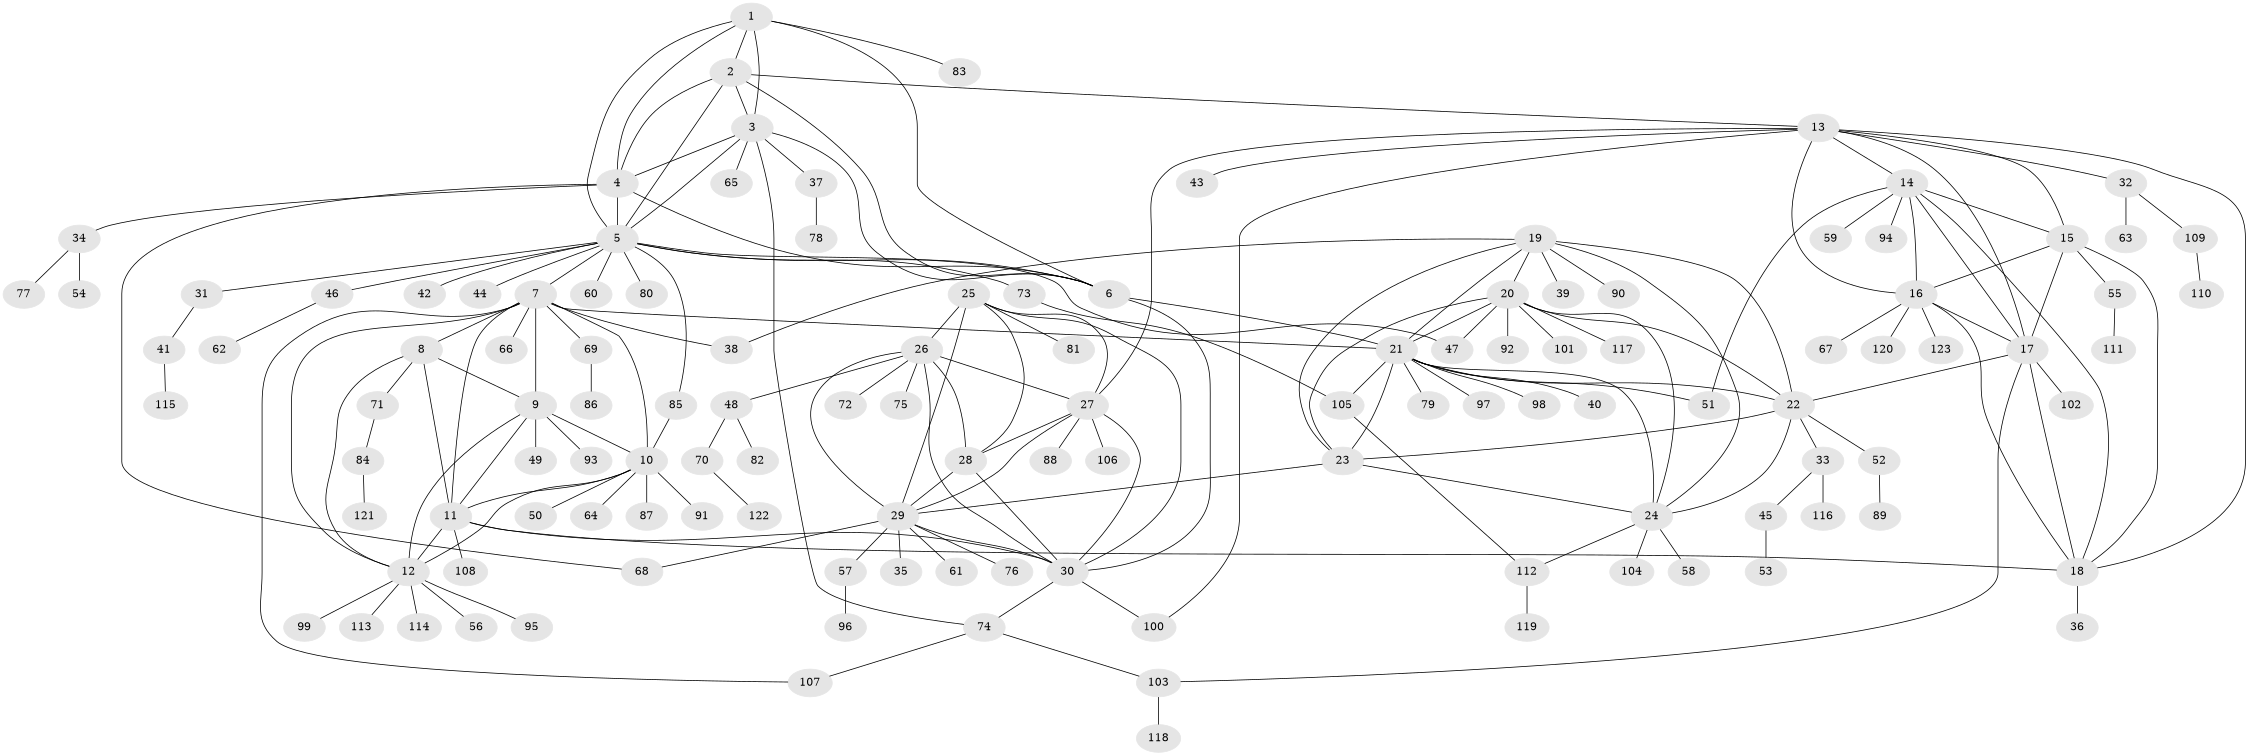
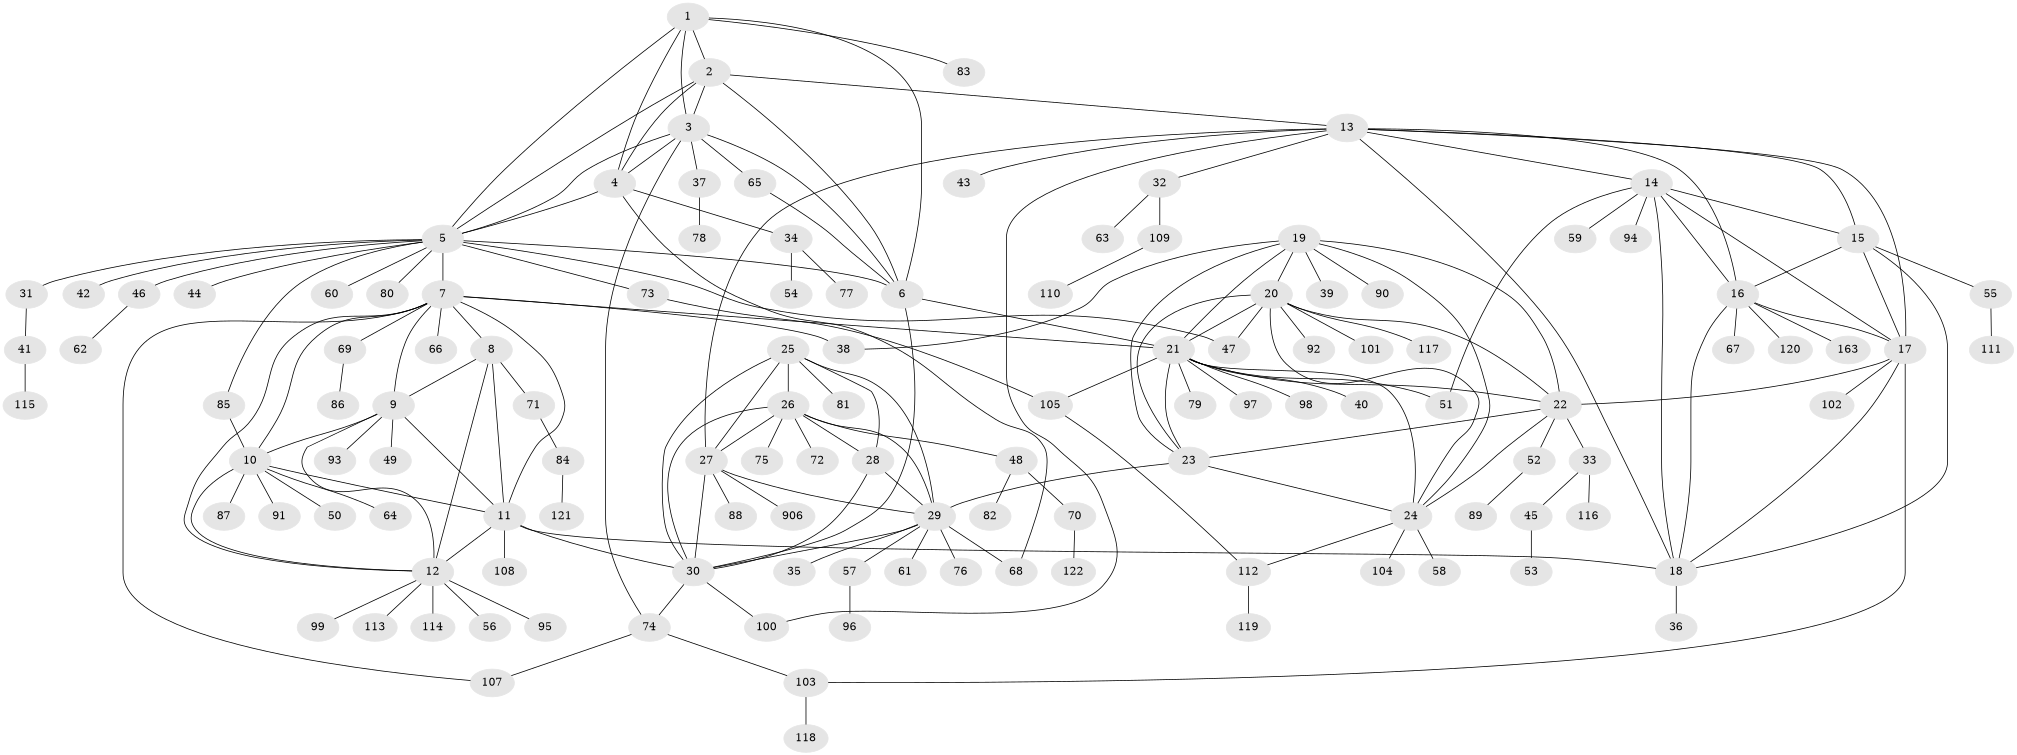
edge "4" -- "6": now "65" -- "6"
node "123": label "123" -> "163"
edge "27" -- "28": removed
node "106": label "106" -> "906"
